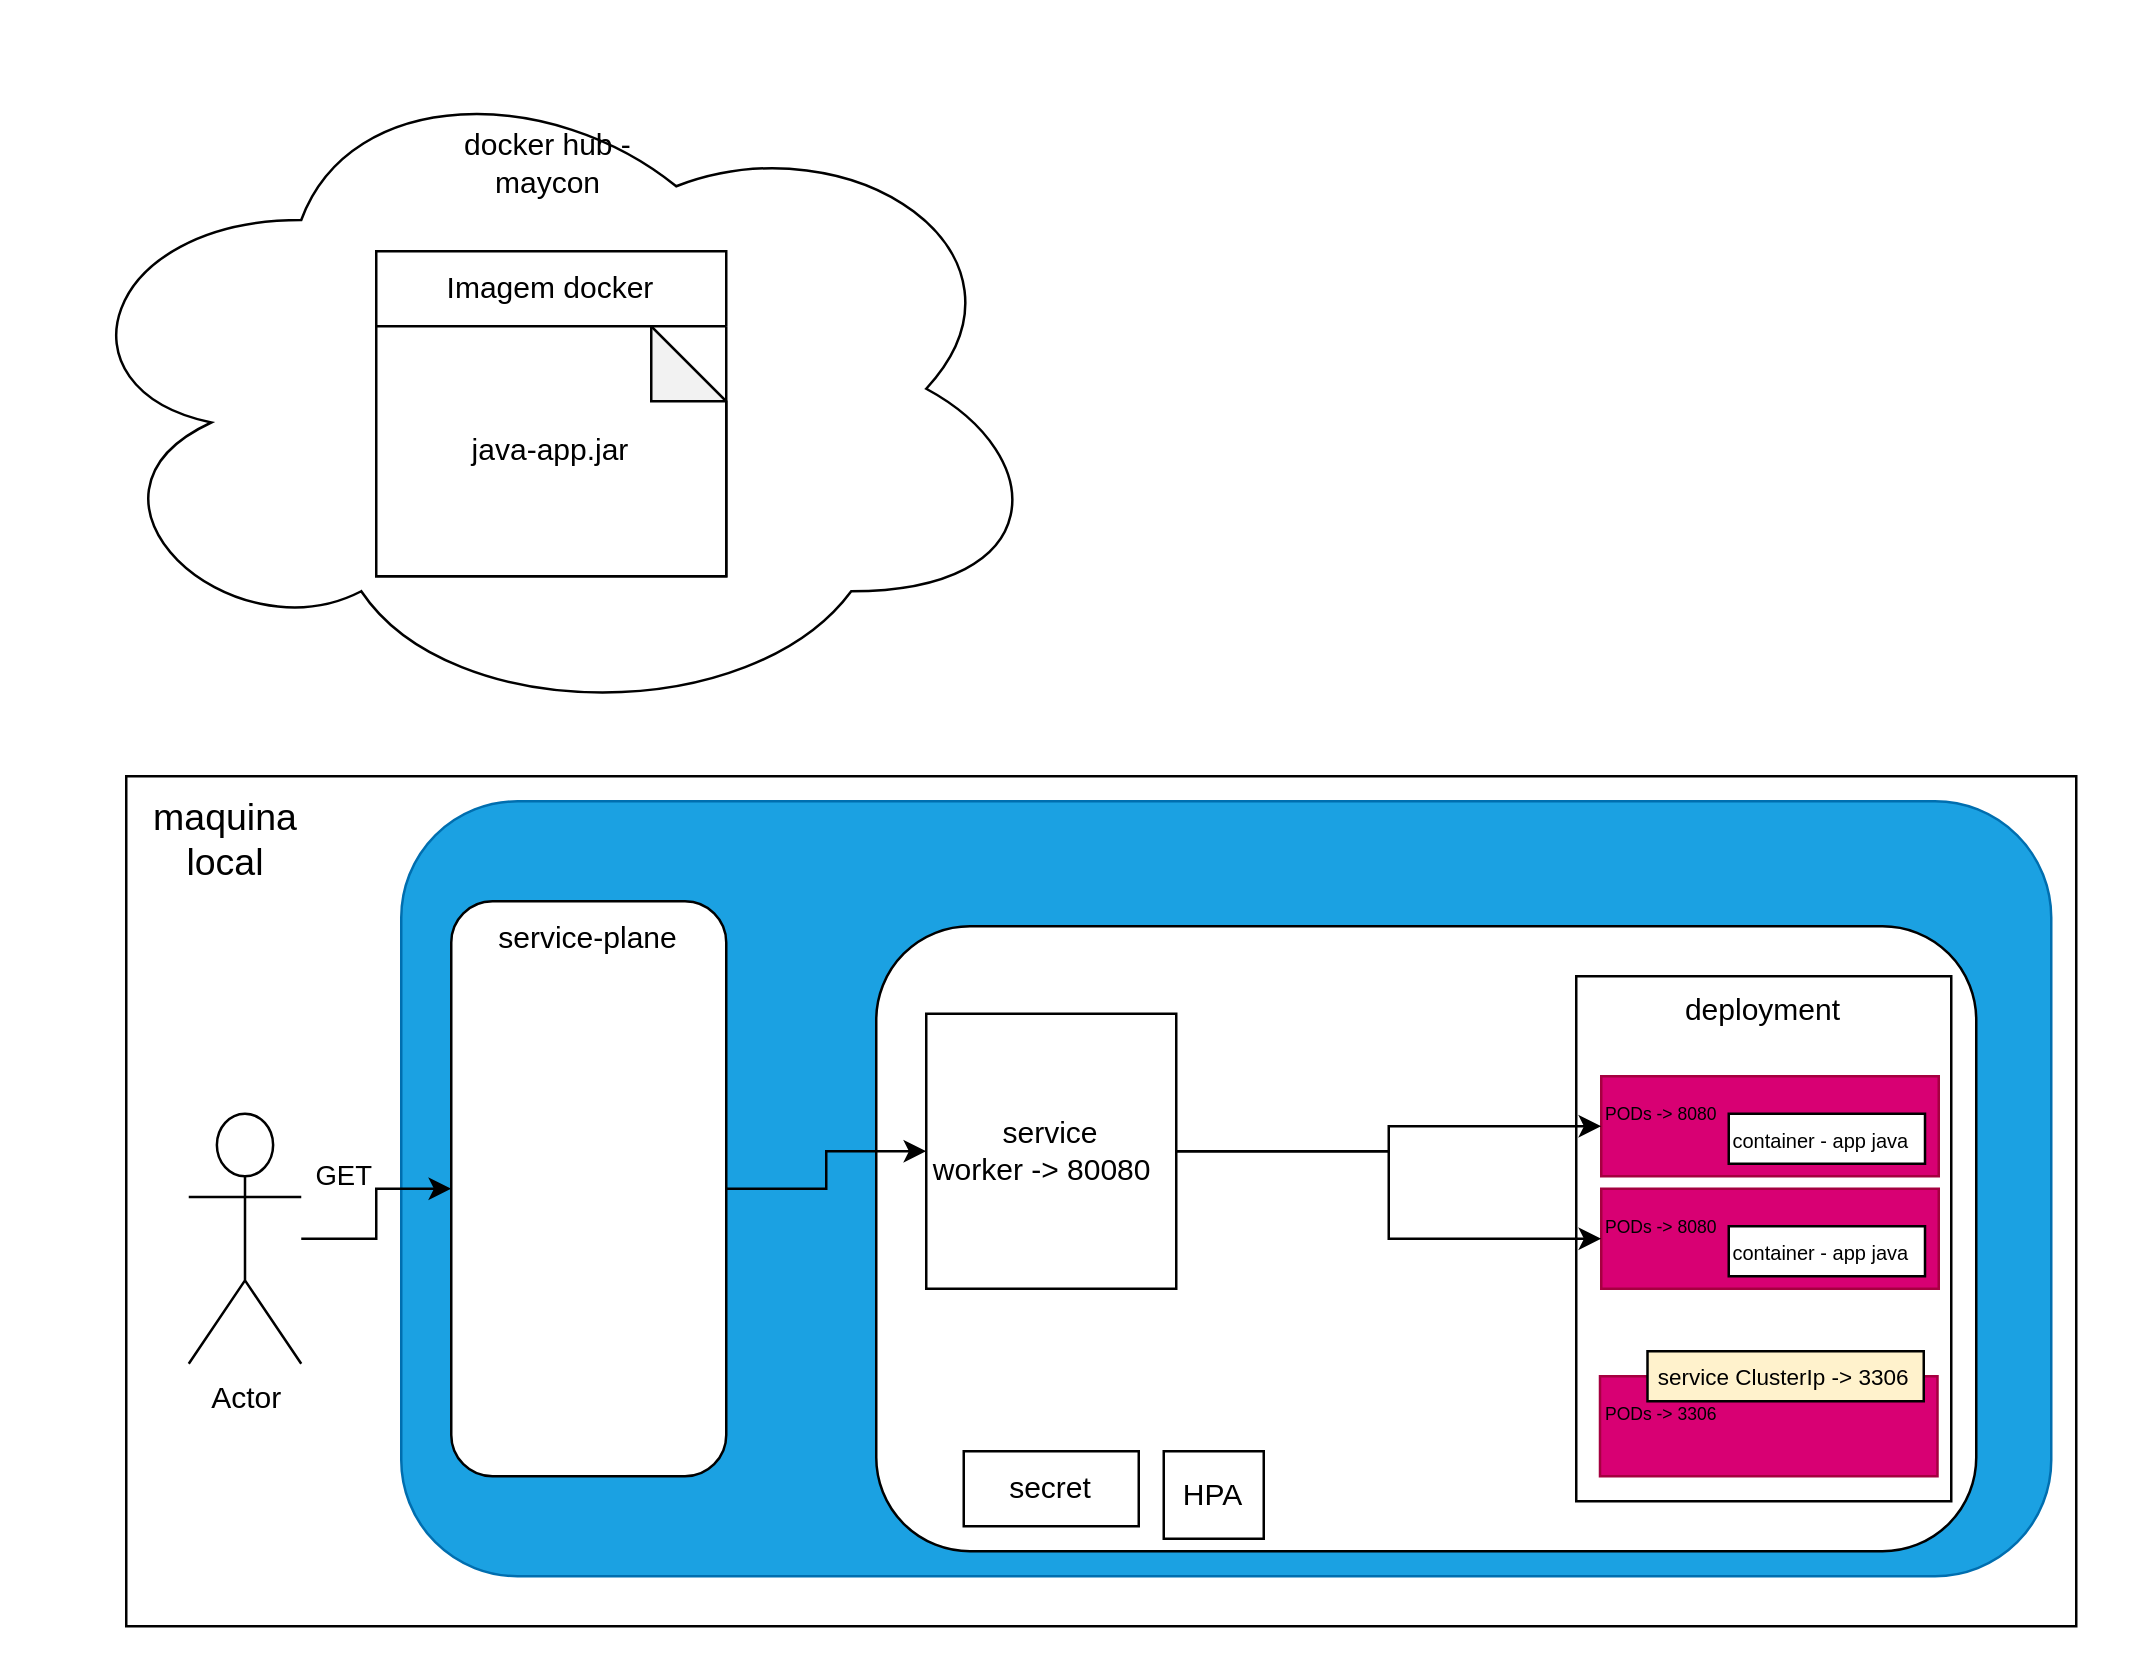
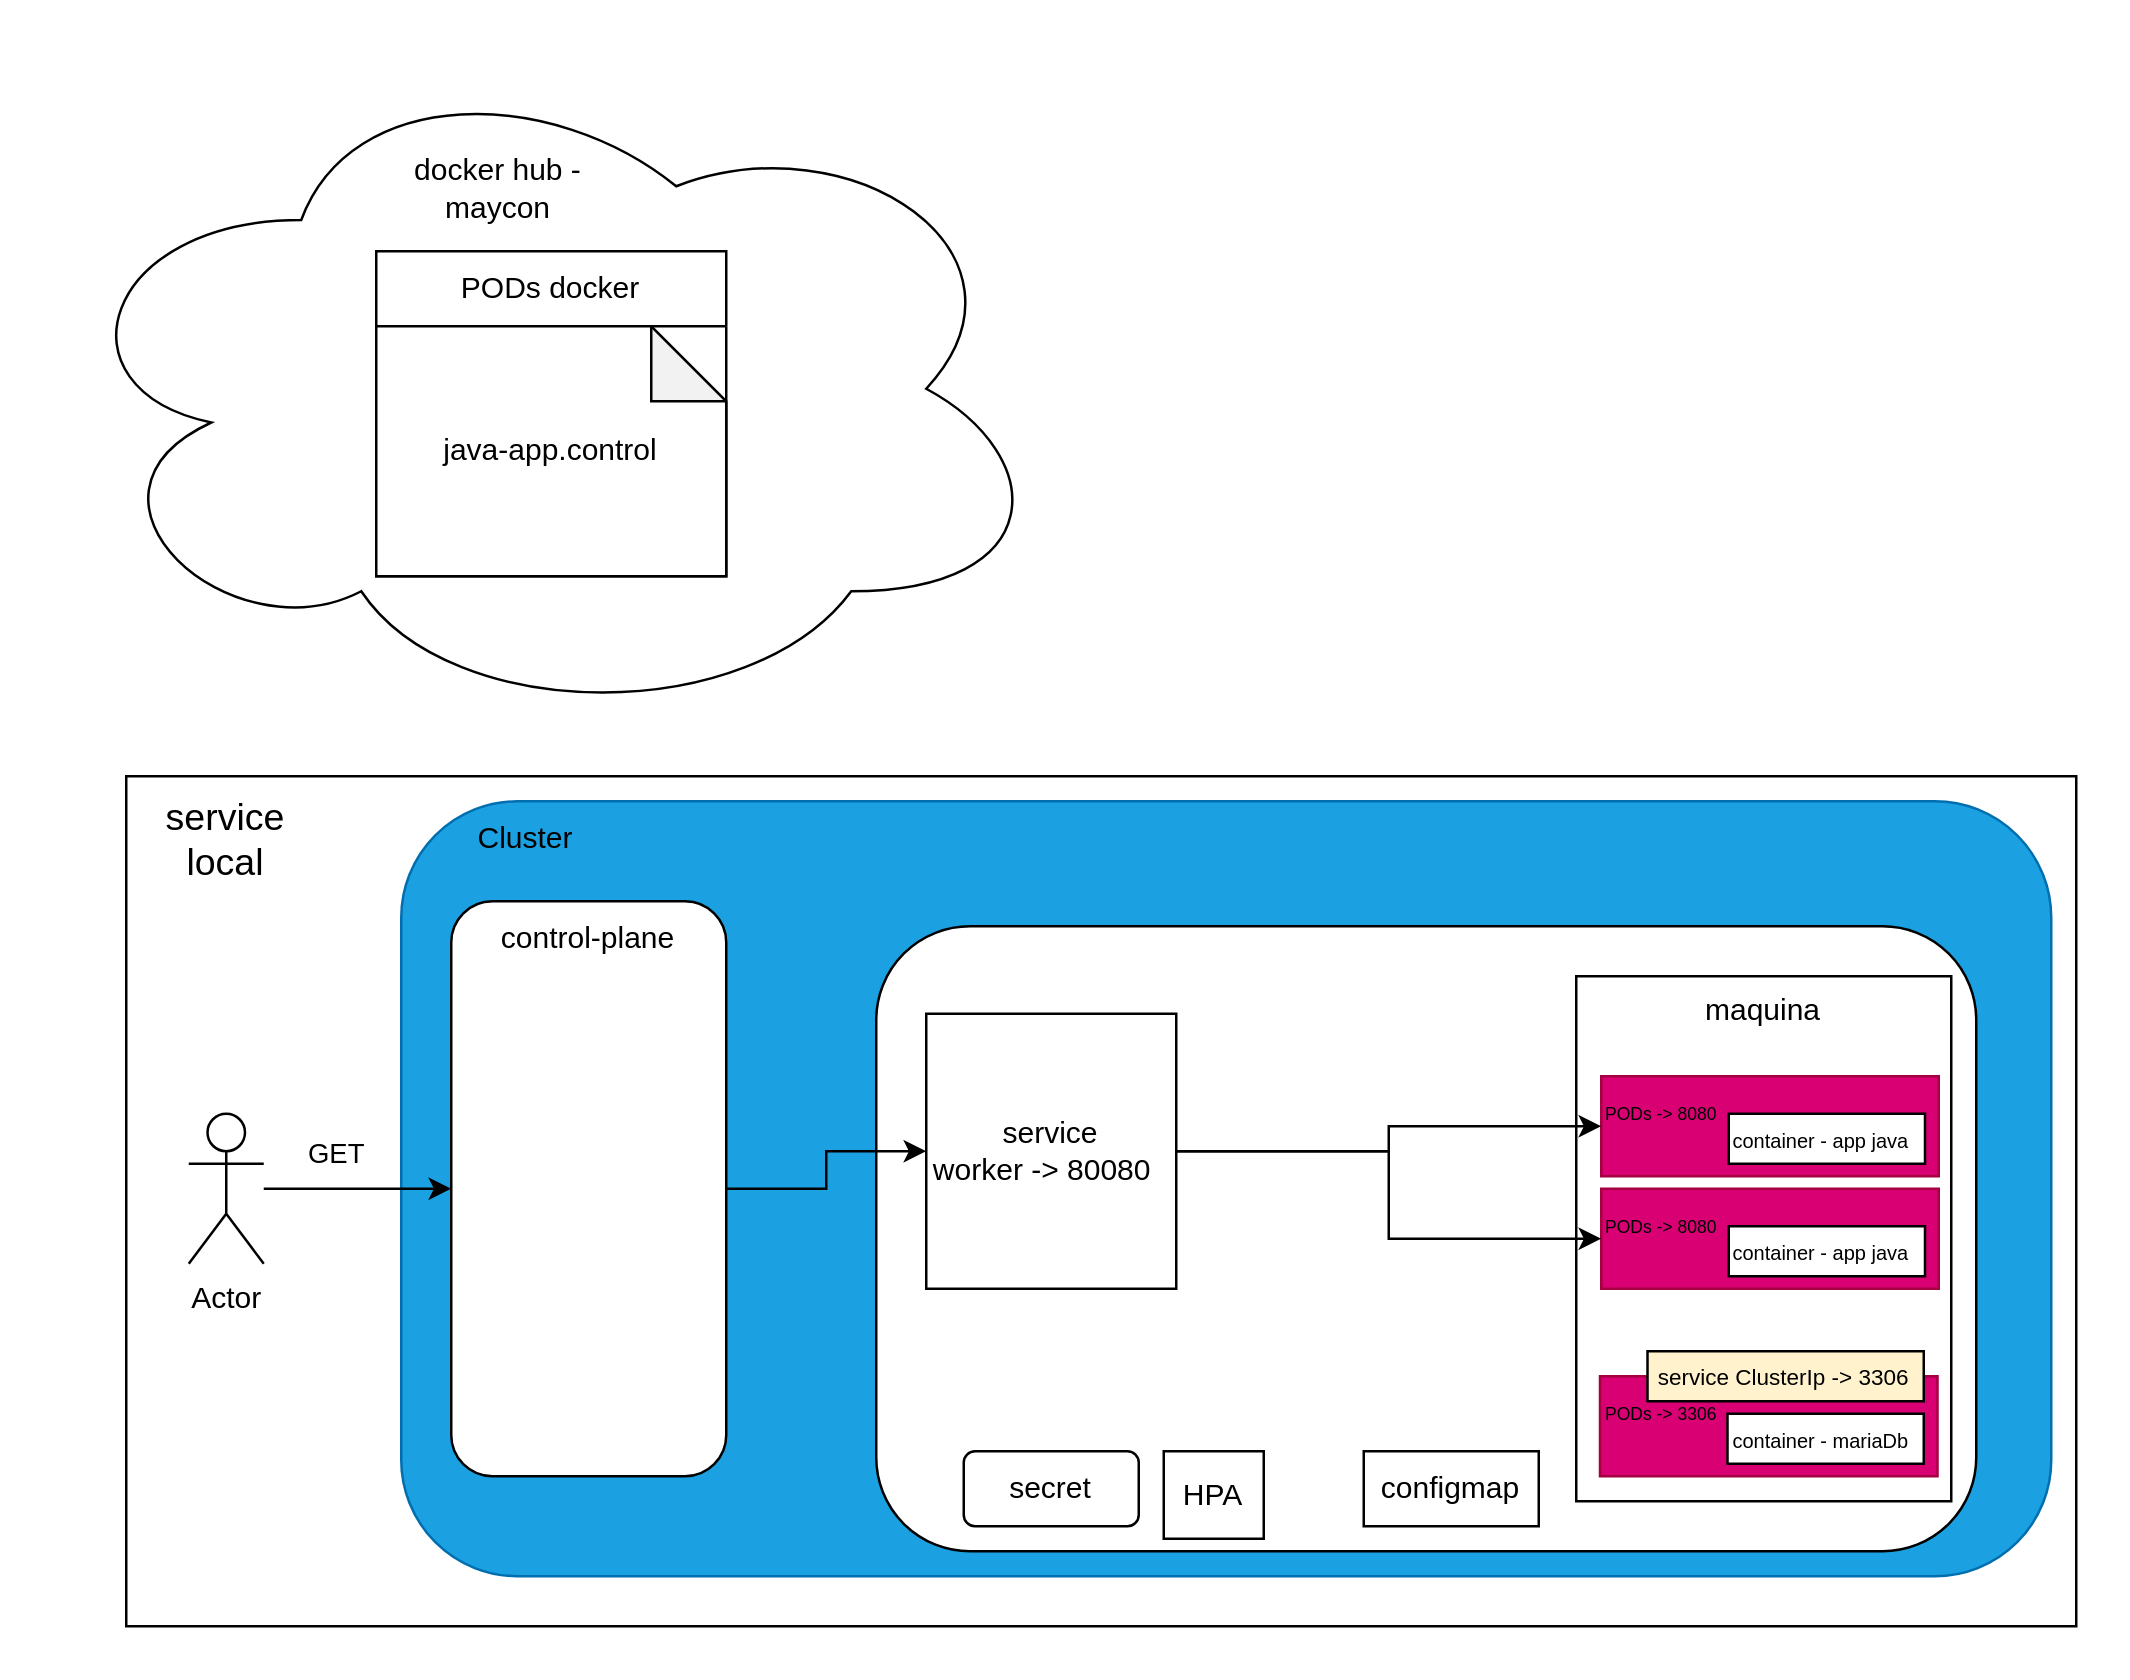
node "docker hub - maycon": moved (549, 164) -> (499, 189)
node "Imagem docker": label "Imagem docker" -> "PODs docker"
node "java-app.jar": label "java-app.jar" -> "java-app.control"
node "maquina local": label "maquina local" -> "service local"
node "Cluster": added
node "service-plane": label "service-plane" -> "control-plane"
node "deployment": label "deployment" -> "maquina"
node "Actor": size 113x250 -> 75x150
node "container - mariaDb": added
node "secret": shape rectangle -> rounded rectangle
node "configmap": added
